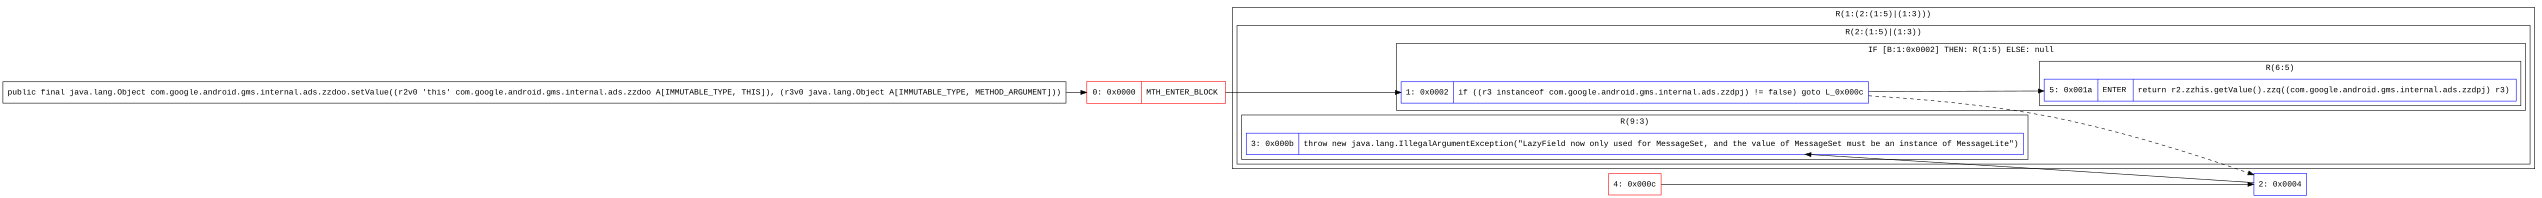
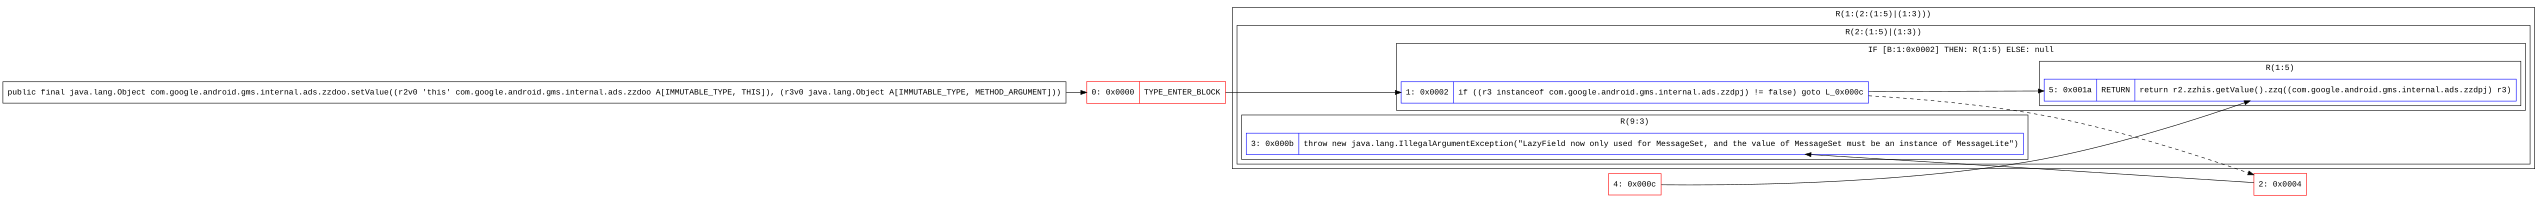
cluster "R(6:5)": label "R(6:5)" -> "R(1:5)"
node "5: 0x001a": text "ENTER" -> "RETURN"
node "0: 0x0000": text "MTH_ENTER_BLOCK" -> "TYPE_ENTER_BLOCK"
edge "4: 0x000c" -> "2: 0x0004": now "4: 0x000c" -> "5: 0x001a"
node "2: 0x0004": color blue -> red
